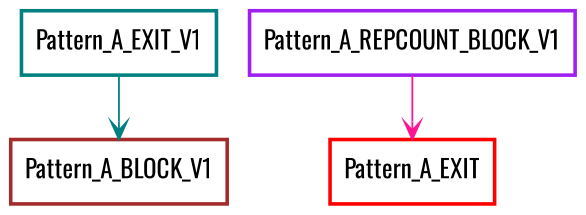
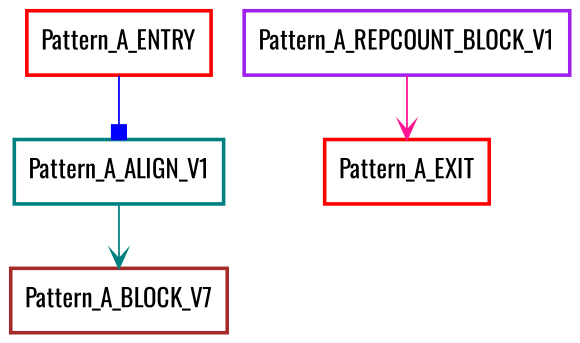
node "Pattern_A_ENTRY": added
node "Pattern_A_EXIT_V1": label "Pattern_A_EXIT_V1" -> "Pattern_A_ALIGN_V1"
node "Pattern_A_BLOCK_V1": label "Pattern_A_BLOCK_V1" -> "Pattern_A_BLOCK_V7"
